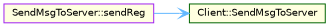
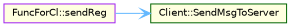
node "SendMsgToServer::sendReg": label "SendMsgToServer::sendReg" -> "FuncForCl::sendReg"
